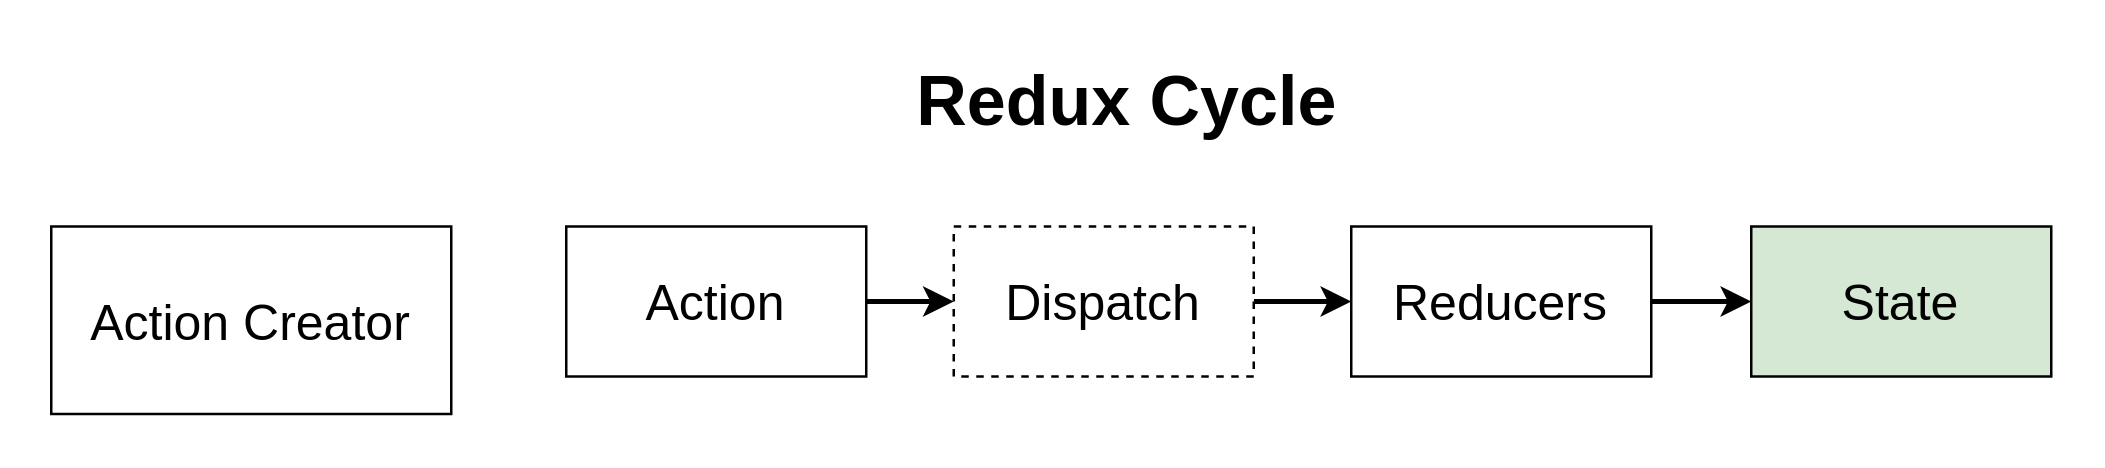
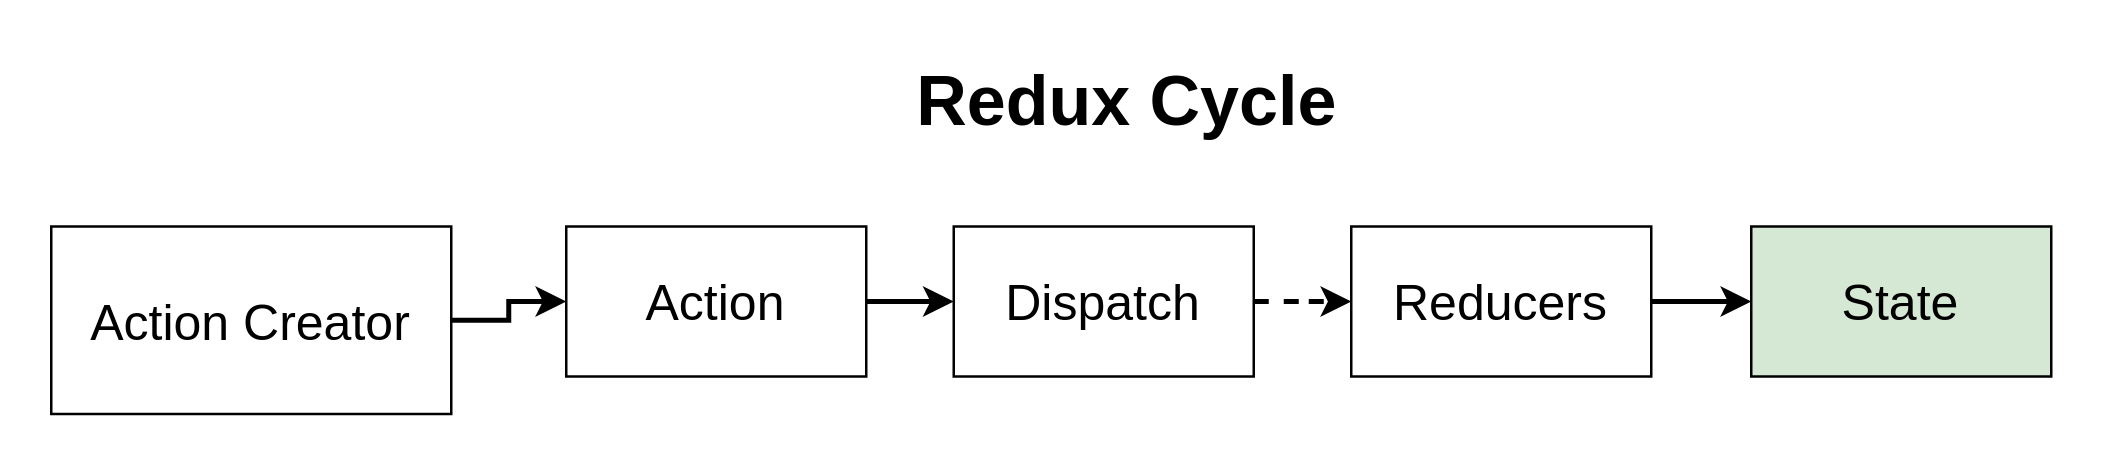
node "Dispatch": style dashed -> solid
edge "Dispatch" -> "Reducers": style solid -> dashed
edge "Action Creator" -> "Action": added
